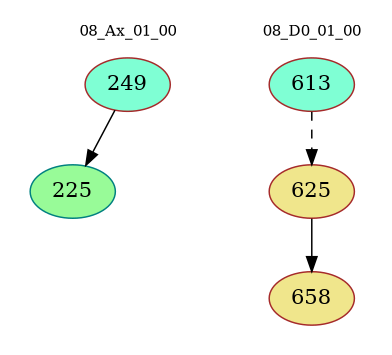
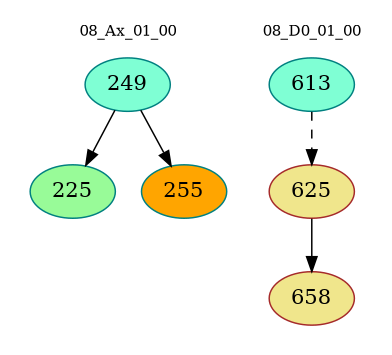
node "249": color brown -> teal
node "613": color brown -> teal
node "255": added
